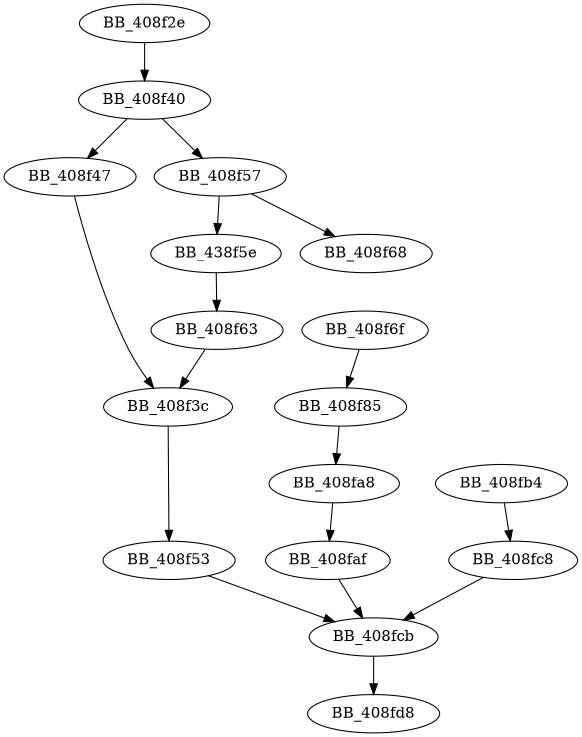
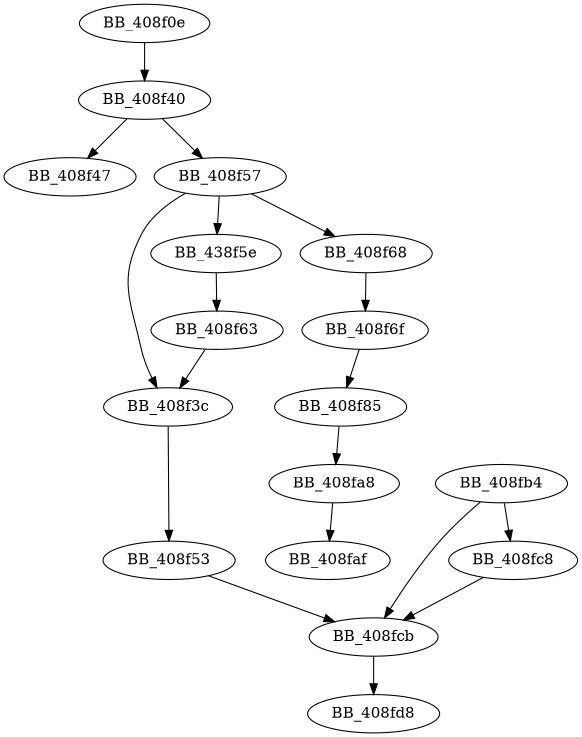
node "BB_408f2e": label "BB_408f2e" -> "BB_408f0e"
edge "BB_408f68" -> "BB_408f6f": added
edge "BB_408f47" -> "BB_408f3c": now "BB_408f57" -> "BB_408f3c"
edge "BB_408faf" -> "BB_408fcb": now "BB_408fb4" -> "BB_408fcb"
